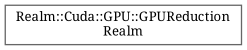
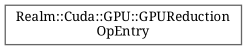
node "Realm::Cuda::GPU::GPUReduction Realm": label "Realm::Cuda::GPU::GPUReduction Realm" -> "Realm::Cuda::GPU::GPUReduction OpEntry"
